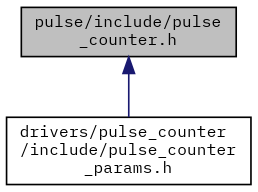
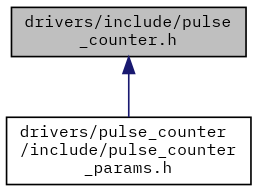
node "pulse/include/pulse _counter.h": label "pulse/include/pulse _counter.h" -> "drivers/include/pulse _counter.h"
